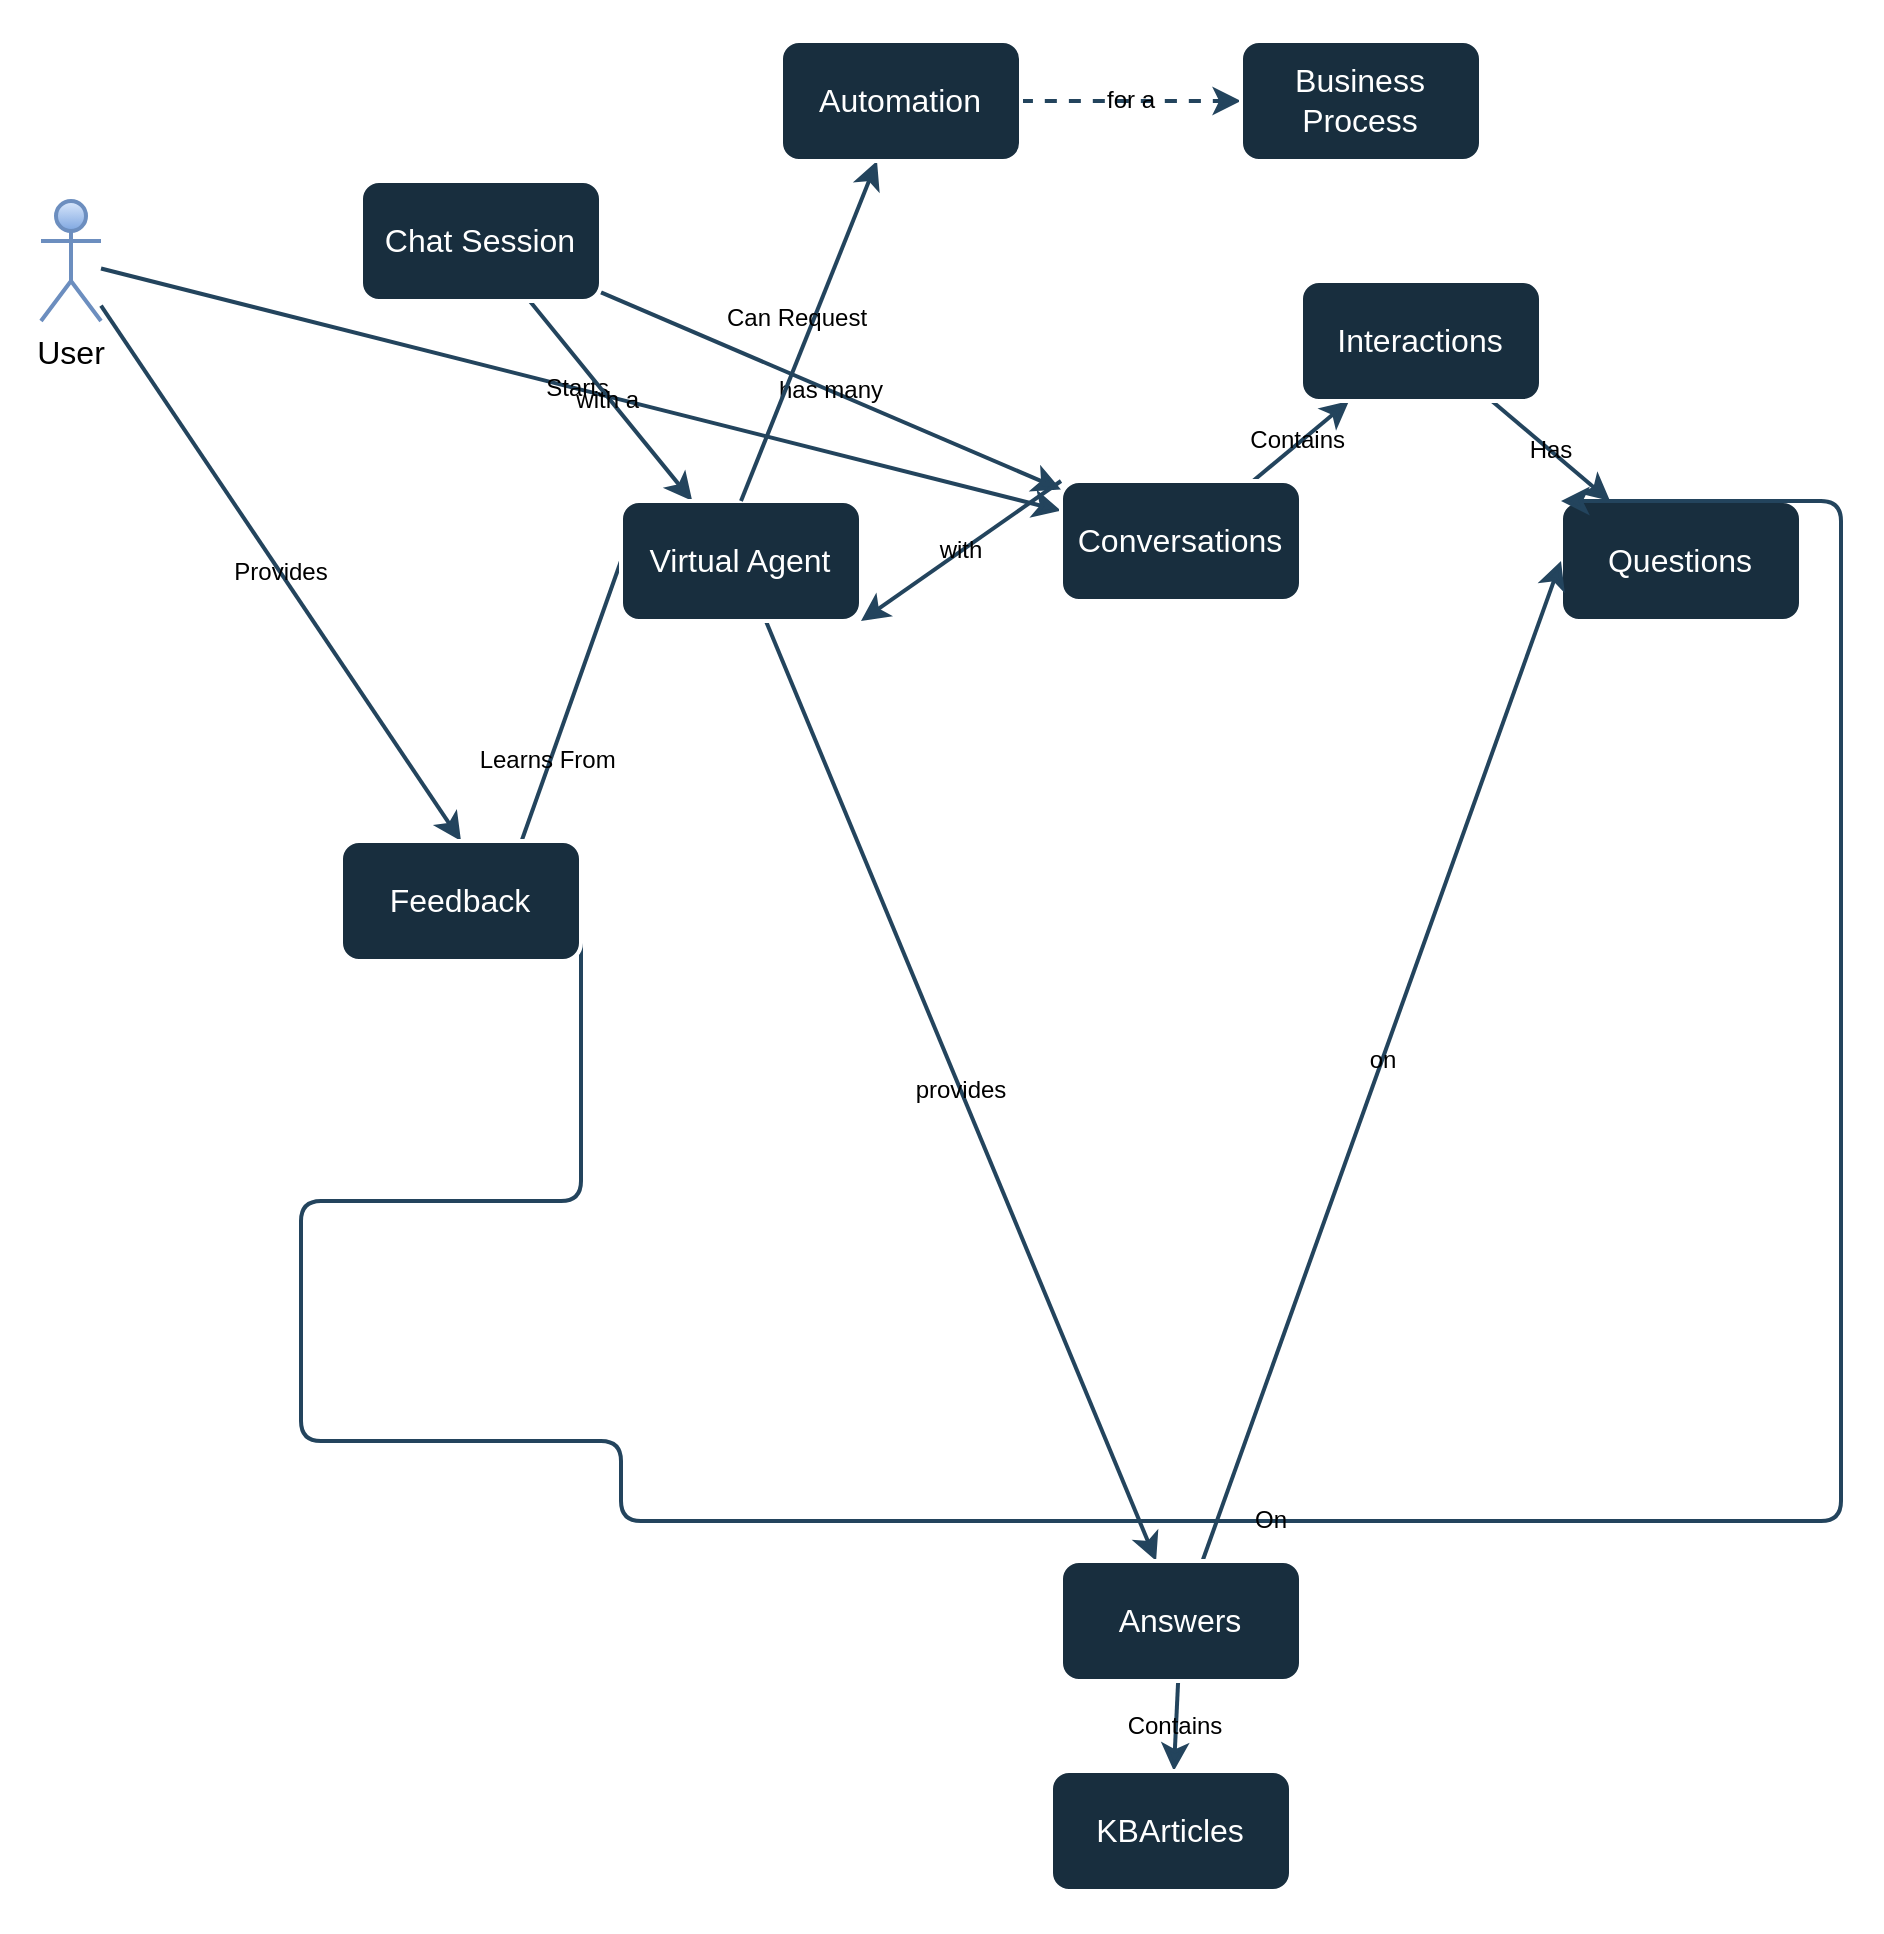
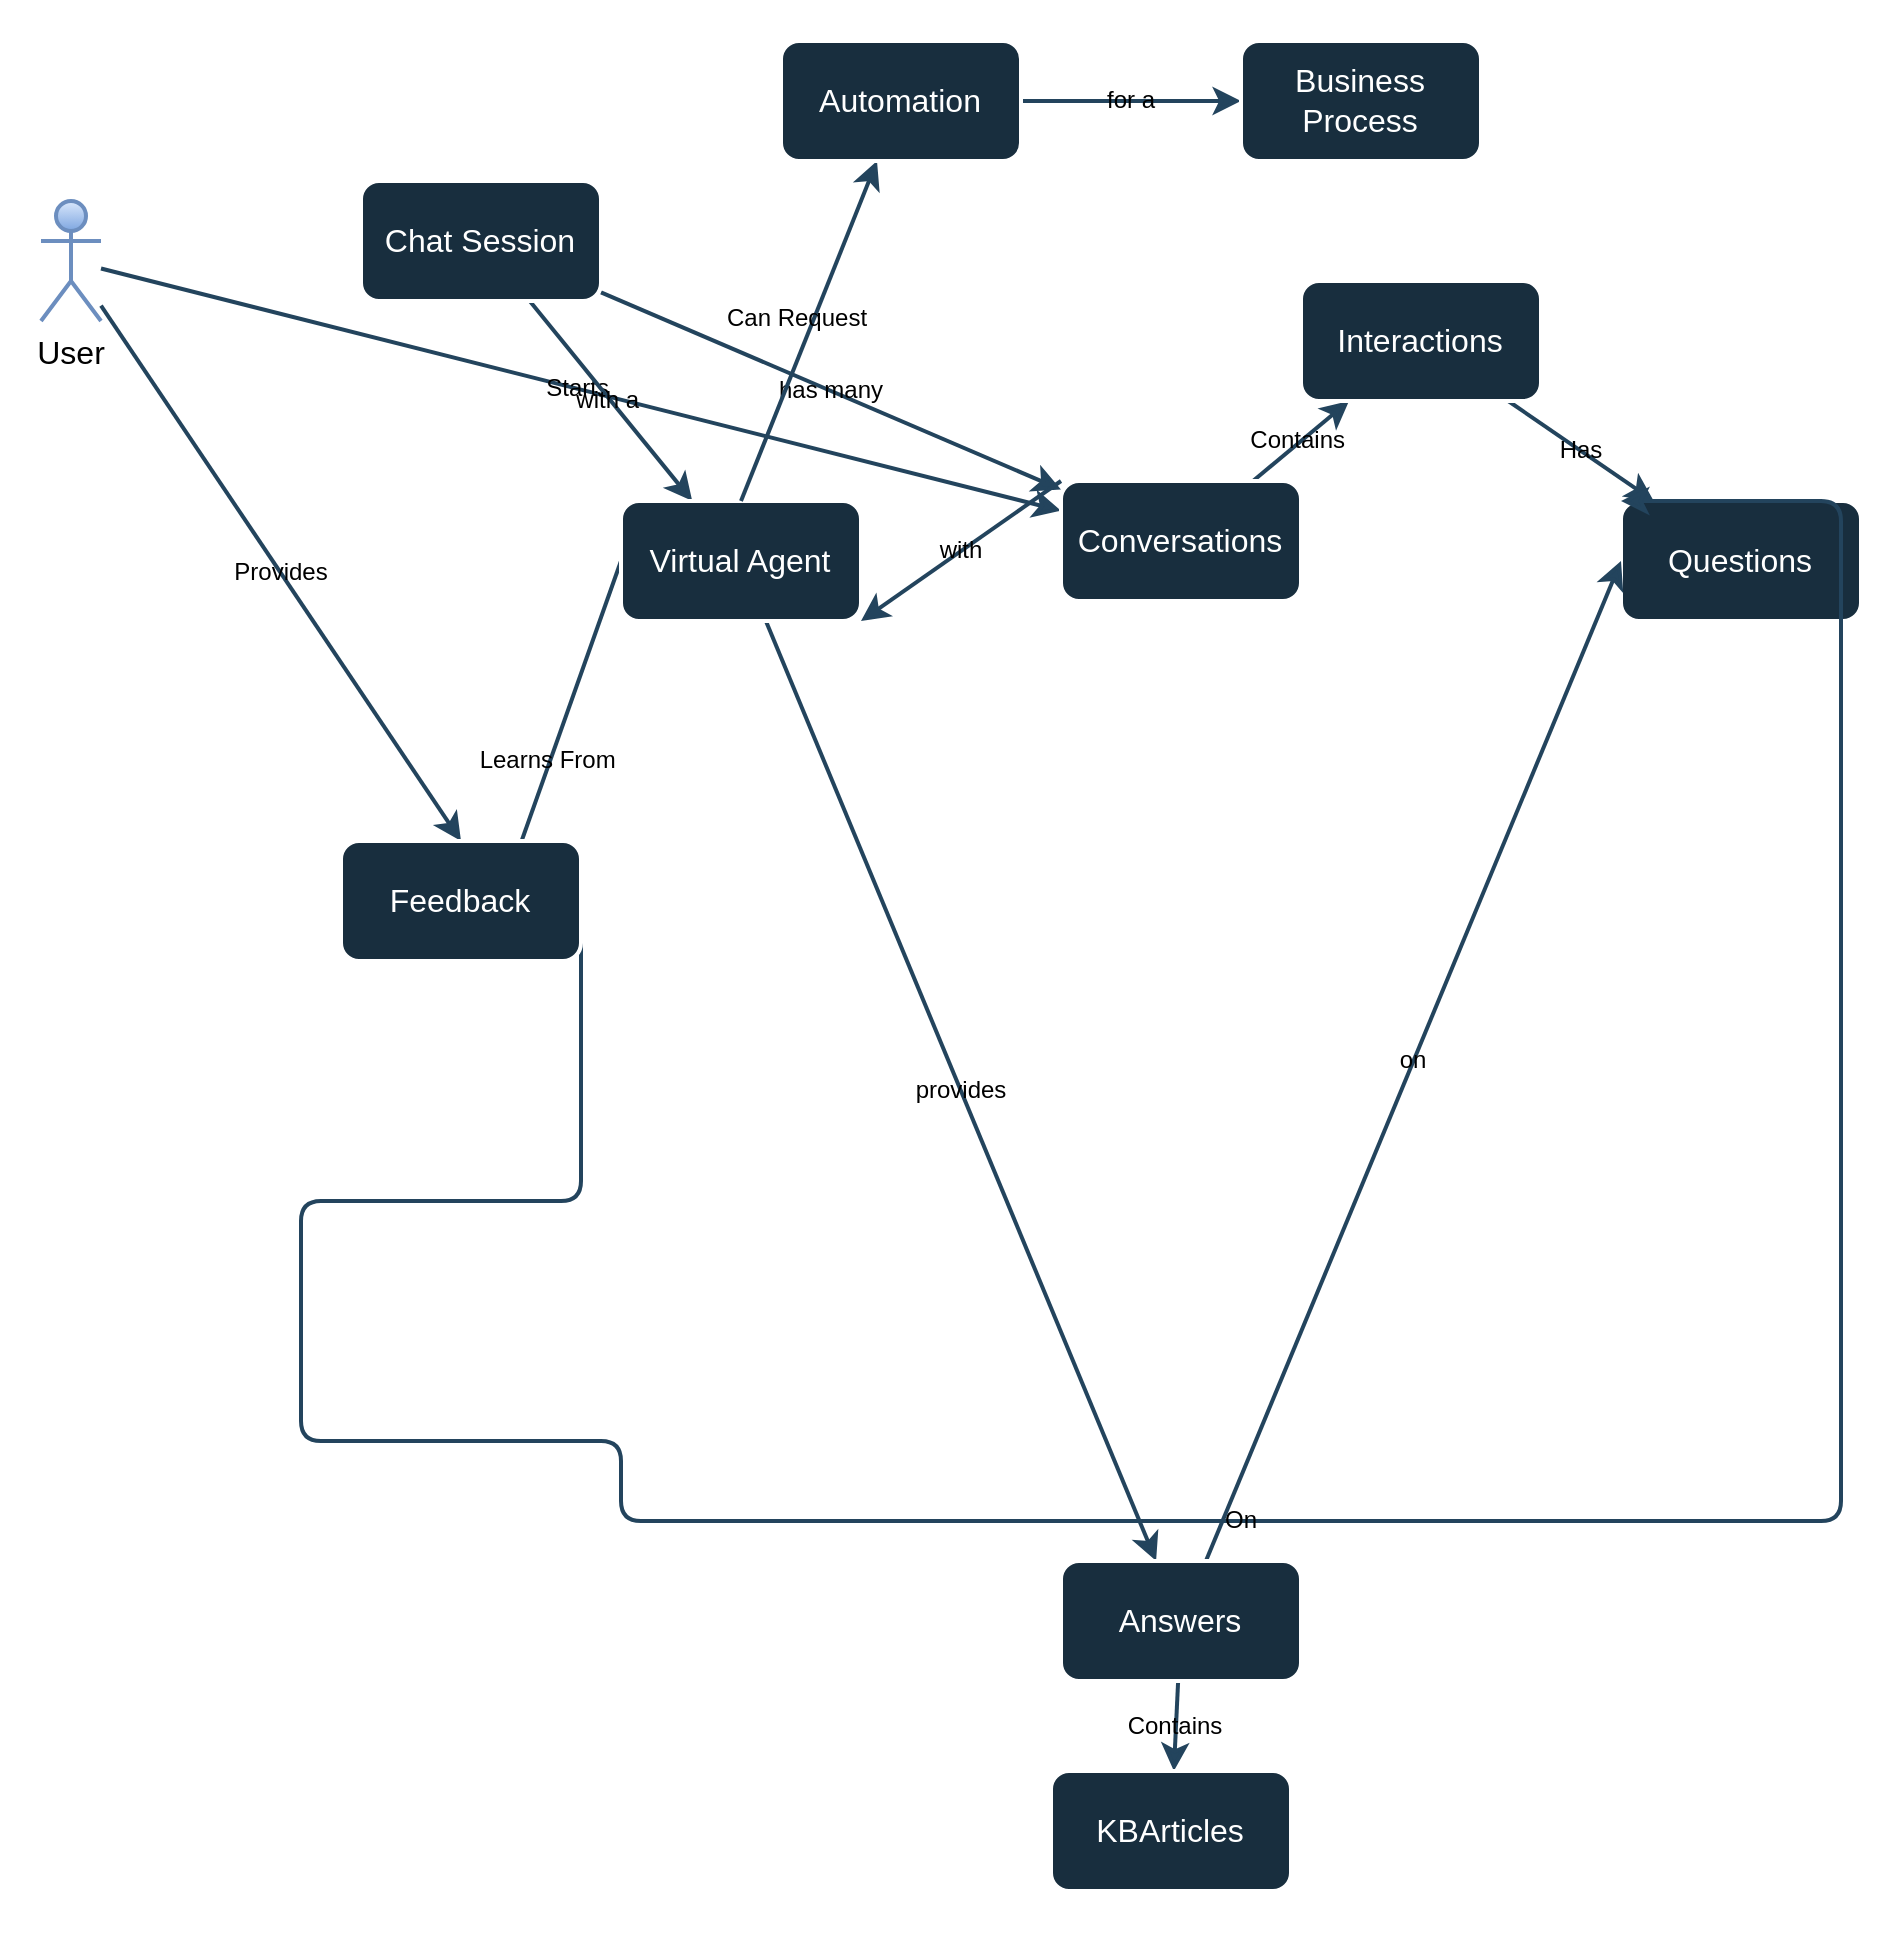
edge "Automation" -> "Business Process": style dashed -> solid
node "Questions": moved (1681, 561) -> (1741, 561)
